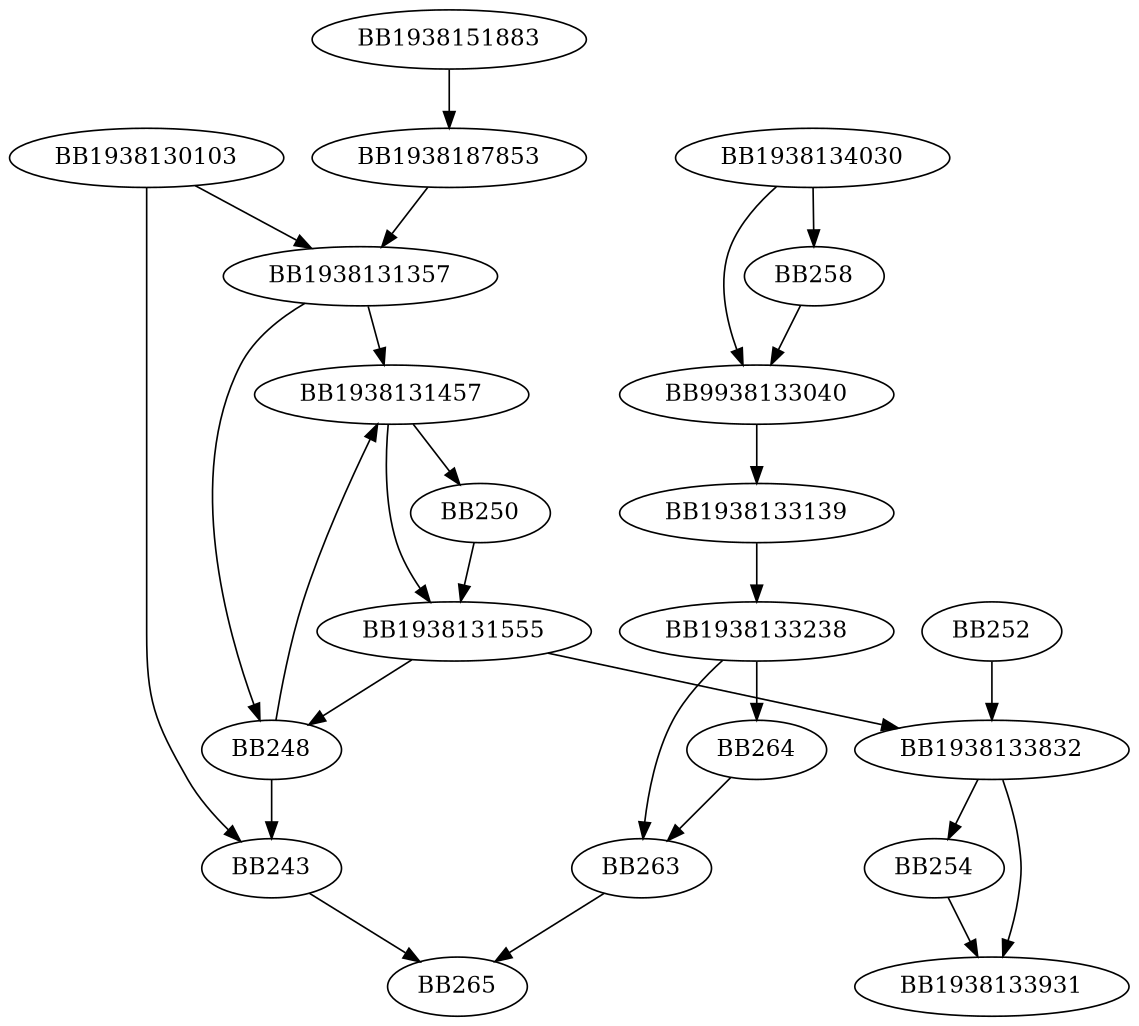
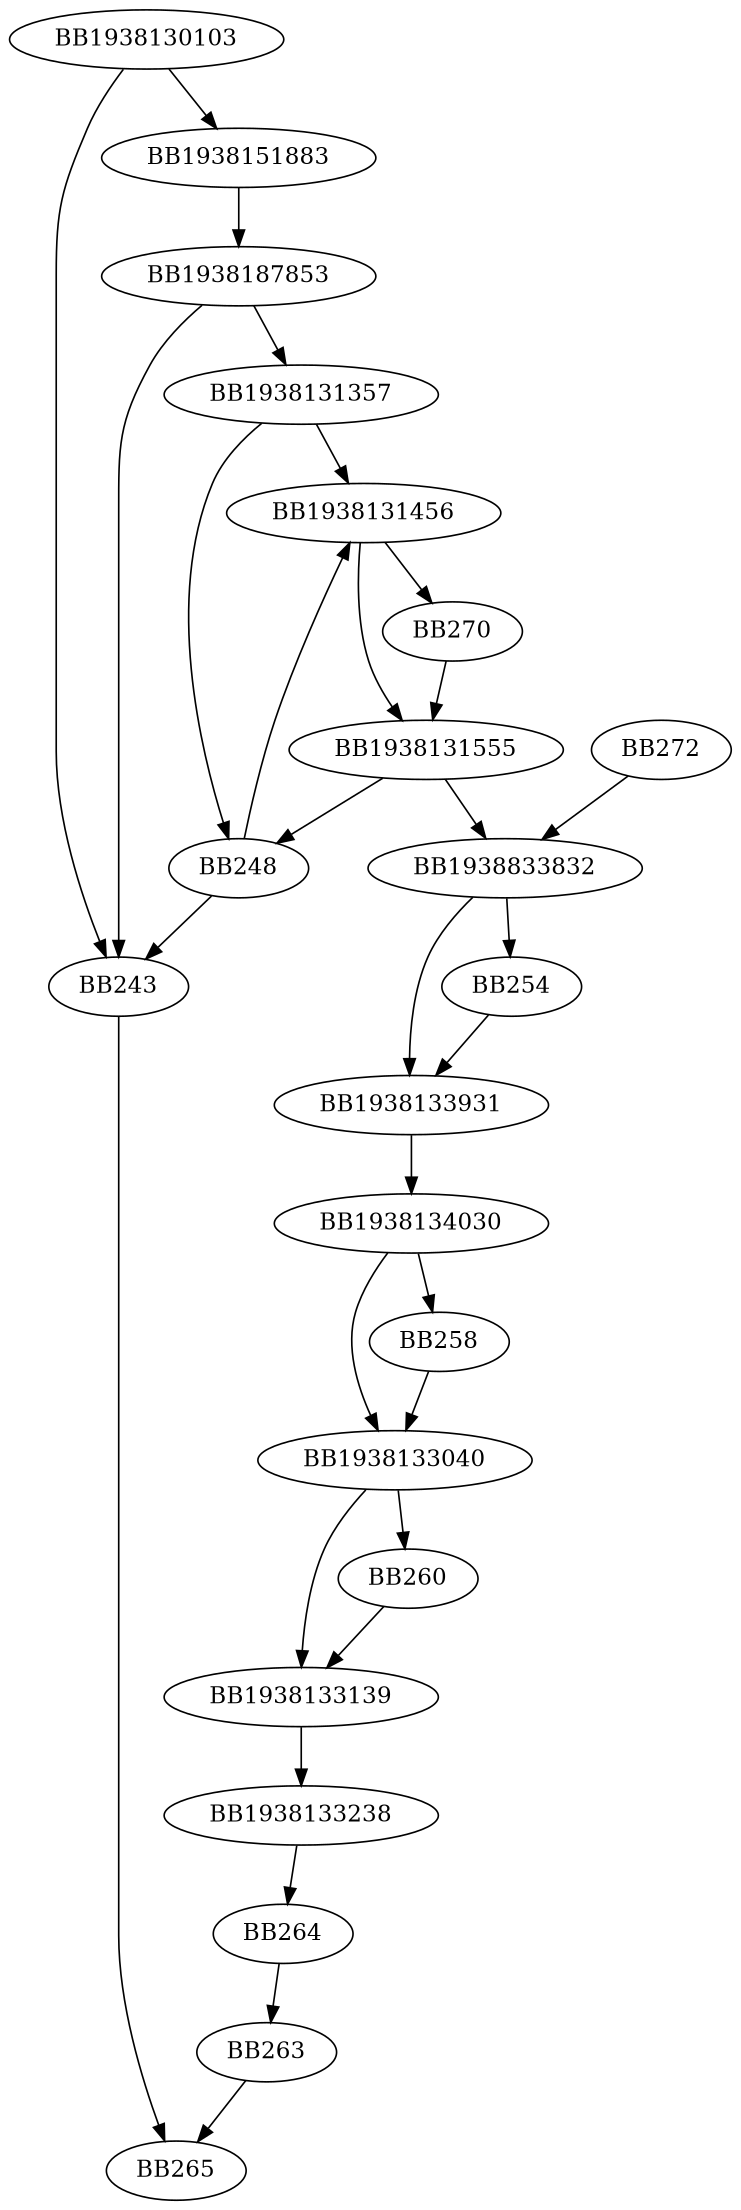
edge "BB1938130103" -> "BB1938131357": now "BB1938130103" -> "BB1938151883"
node "BB1938131457": label "BB1938131457" -> "BB1938131456"
node "BB9938133040": label "BB9938133040" -> "BB1938133040"
node "BB250": label "BB250" -> "BB270"
edge "BB1938187853" -> "BB243": added
node "BB252": label "BB252" -> "BB272"
edge "BB1938133238" -> "BB263": removed
node "BB1938133832": label "BB1938133832" -> "BB1938833832"
edge "BB1938133931" -> "BB1938134030": added
node "BB260": added
